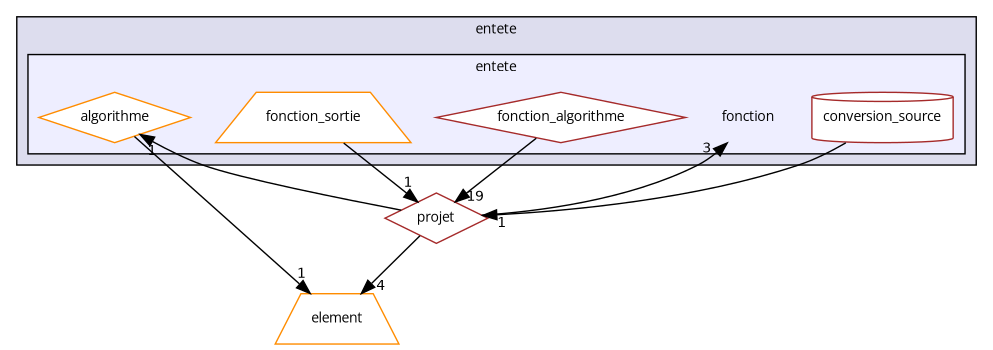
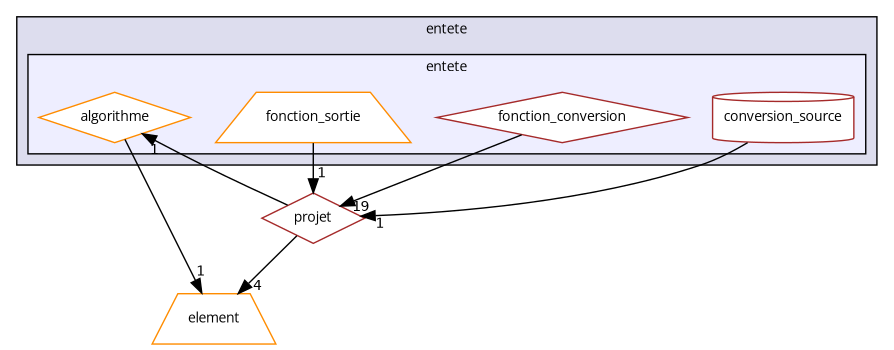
node "fonction_algorithme": label "fonction_algorithme" -> "fonction_conversion"
node "fonction": removed
